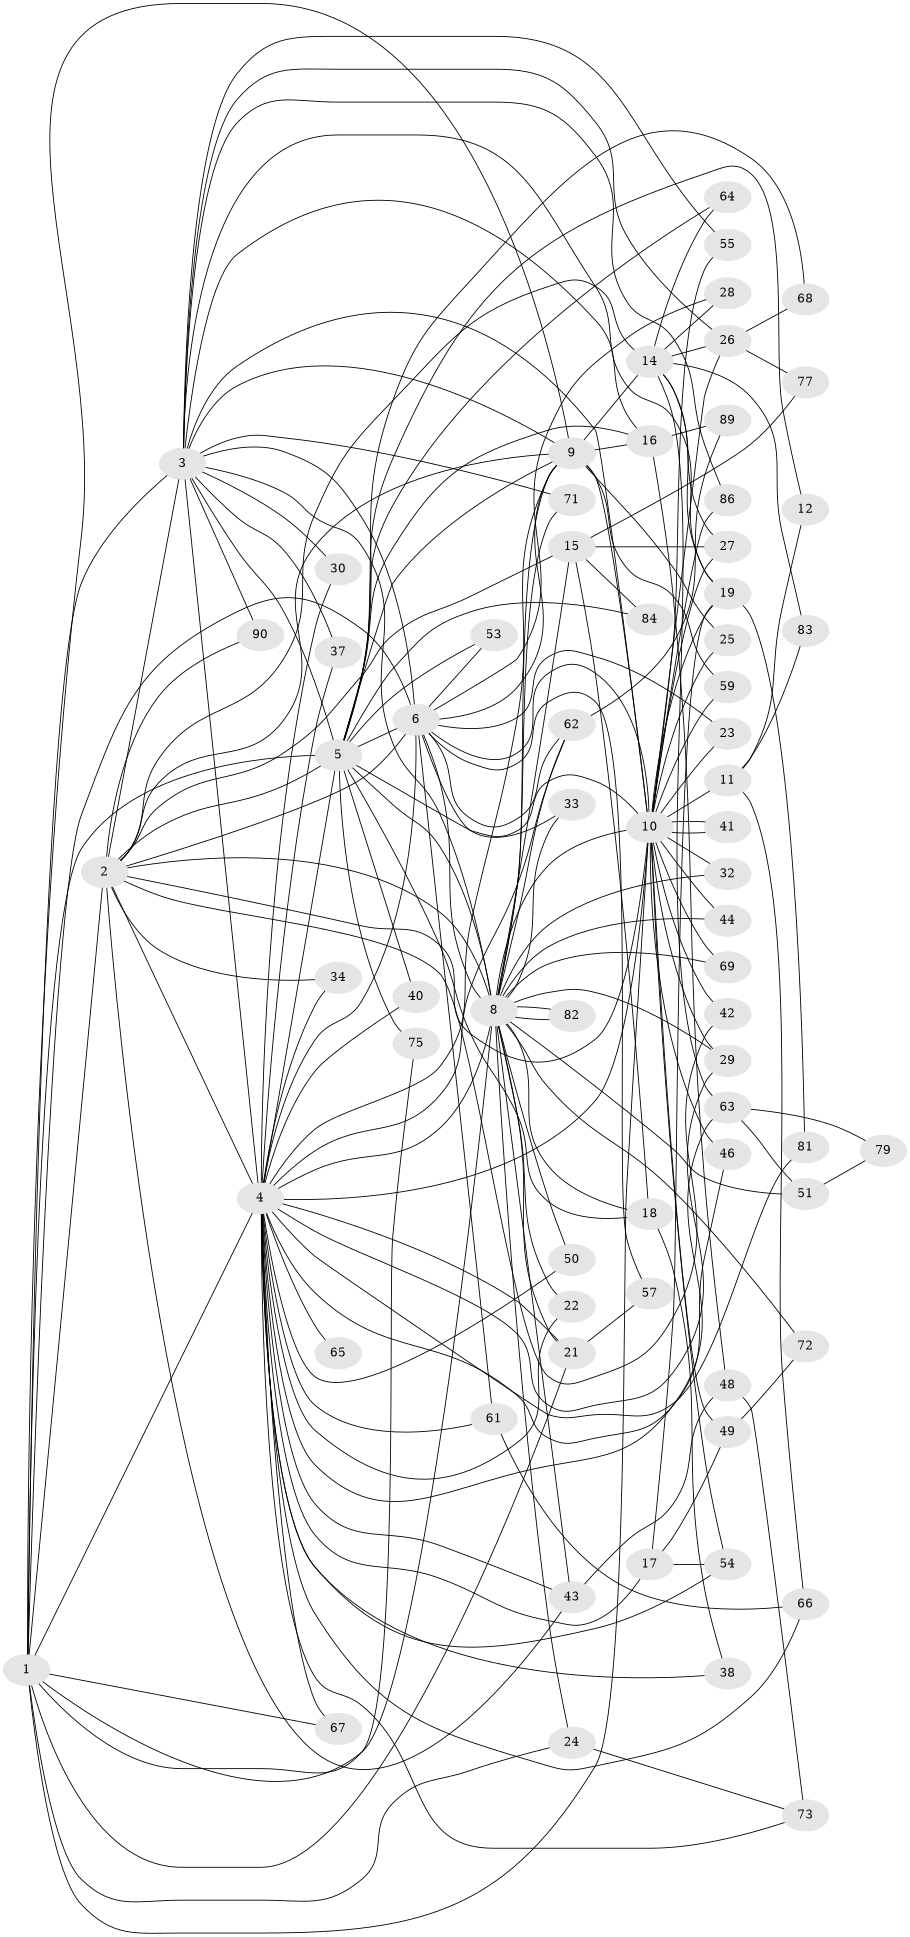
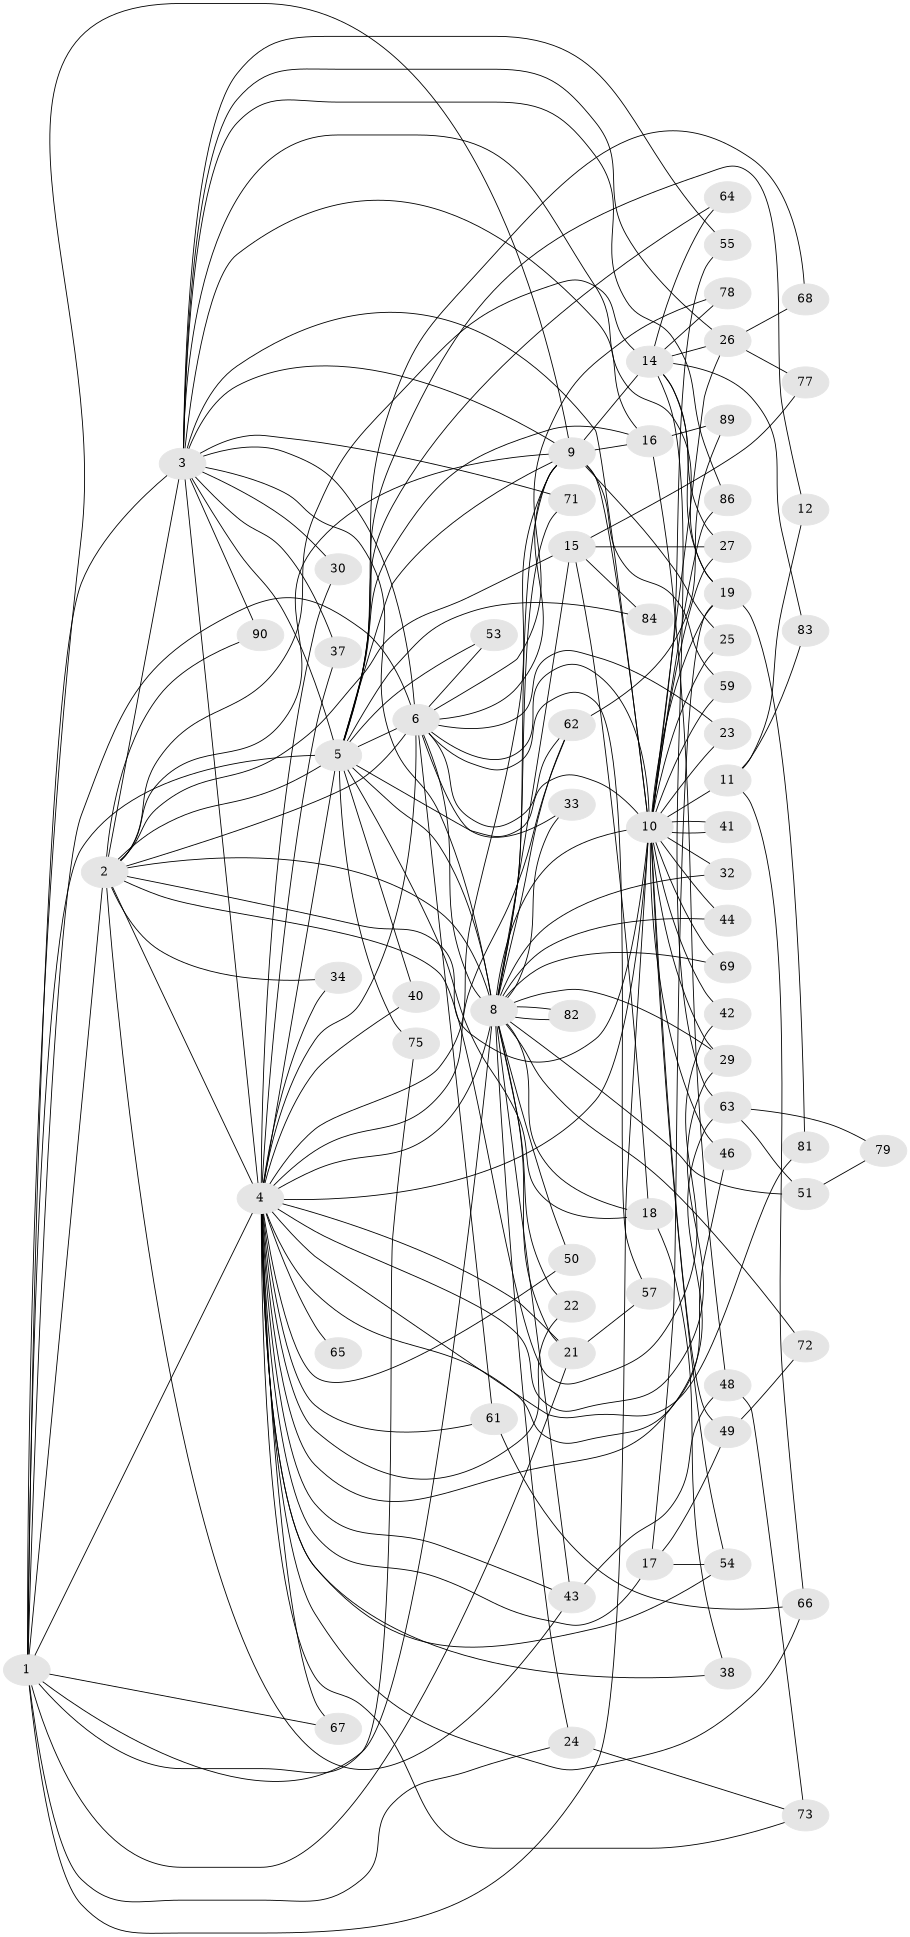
node "28": label "28" -> "78"
